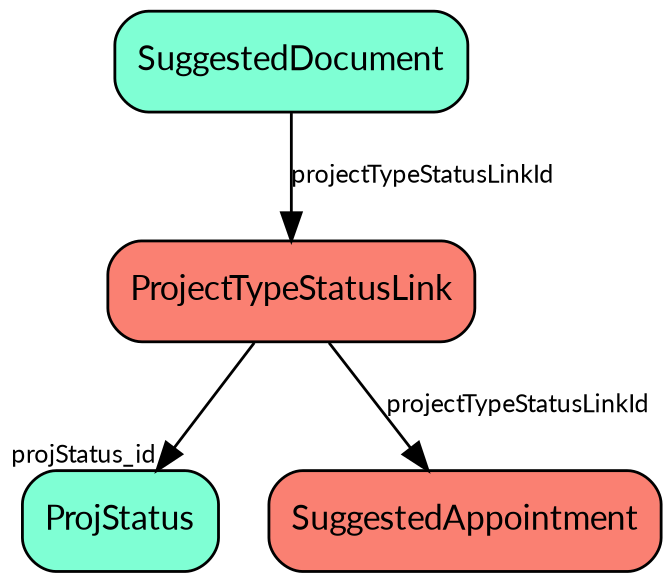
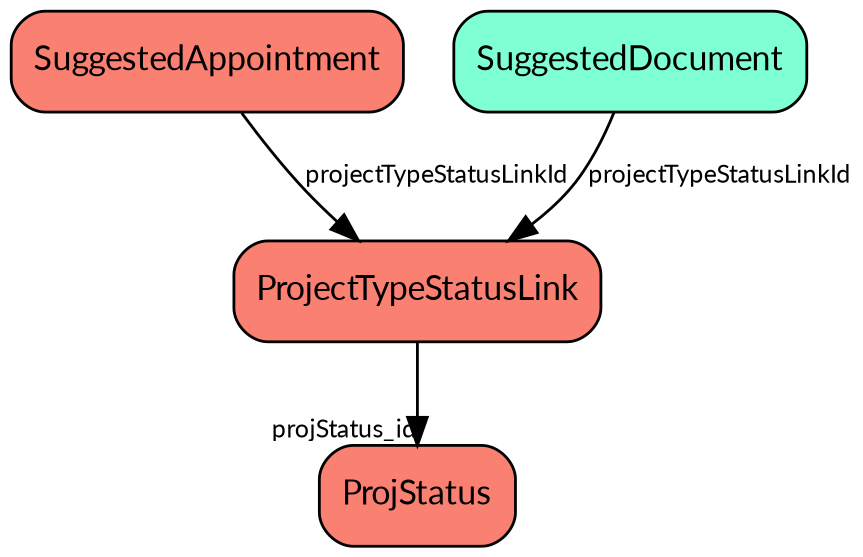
edge "ProjectTypeStatusLink" -> "SuggestedAppointment": reversed
node "ProjStatus": fillcolor aquamarine -> salmon
